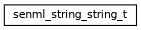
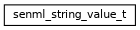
node "senml_string_string_t": label "senml_string_string_t" -> "senml_string_value_t"
